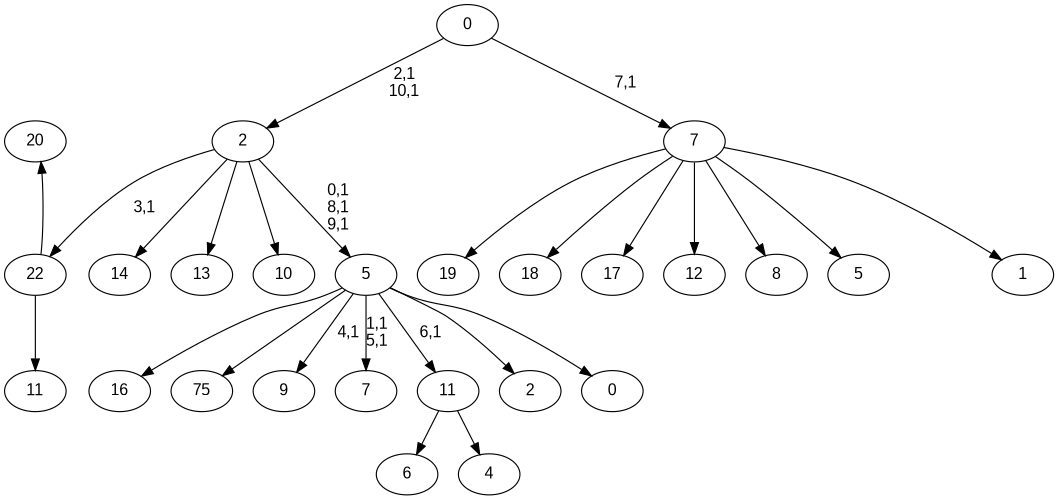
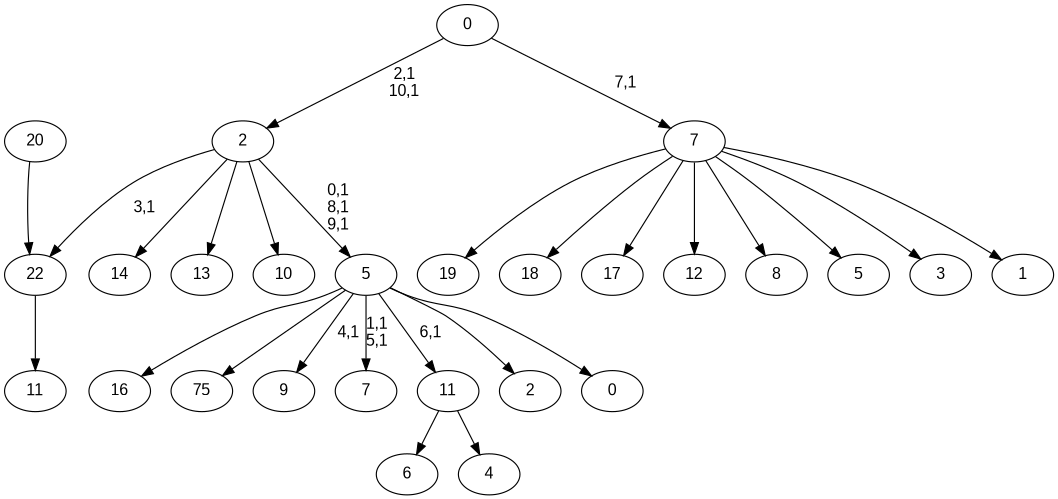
edge "22" -> "20": reversed
node "3": added
